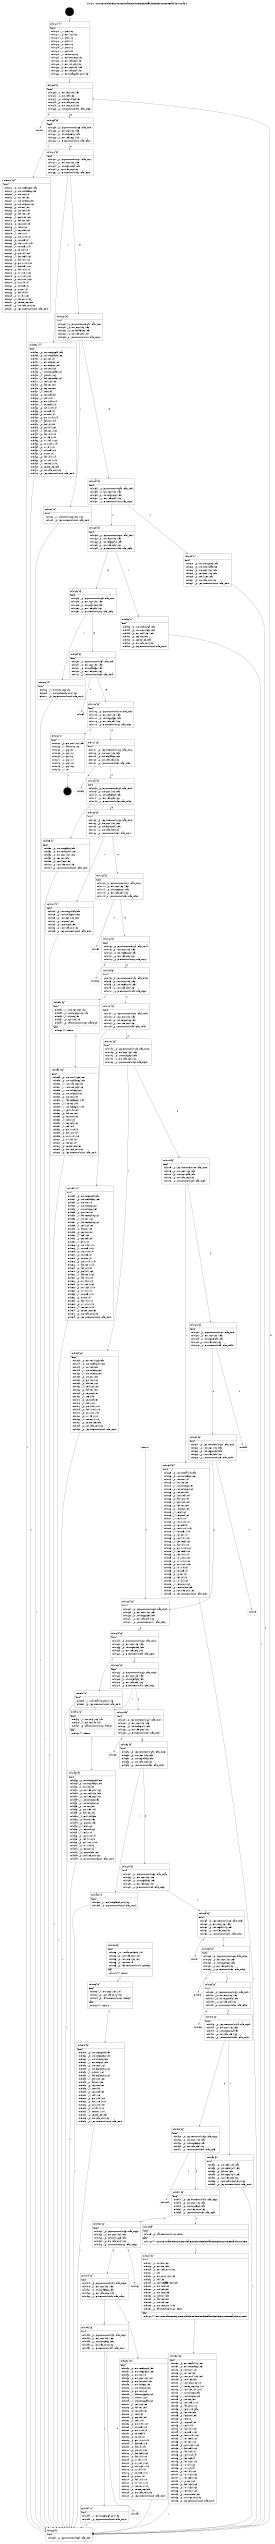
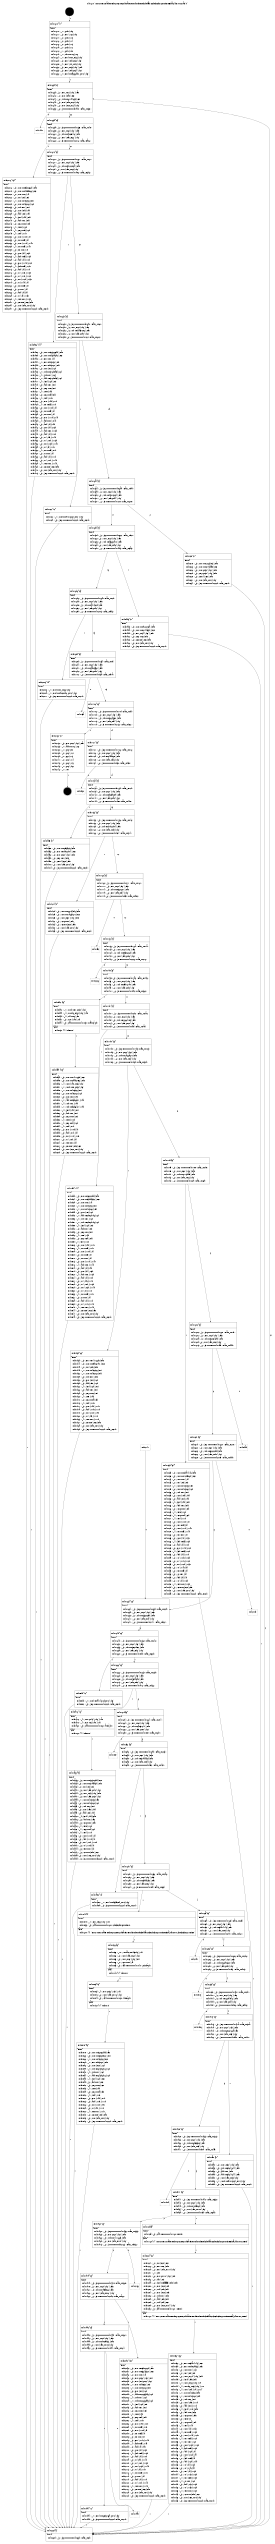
node "0x401e4f [9]": added
